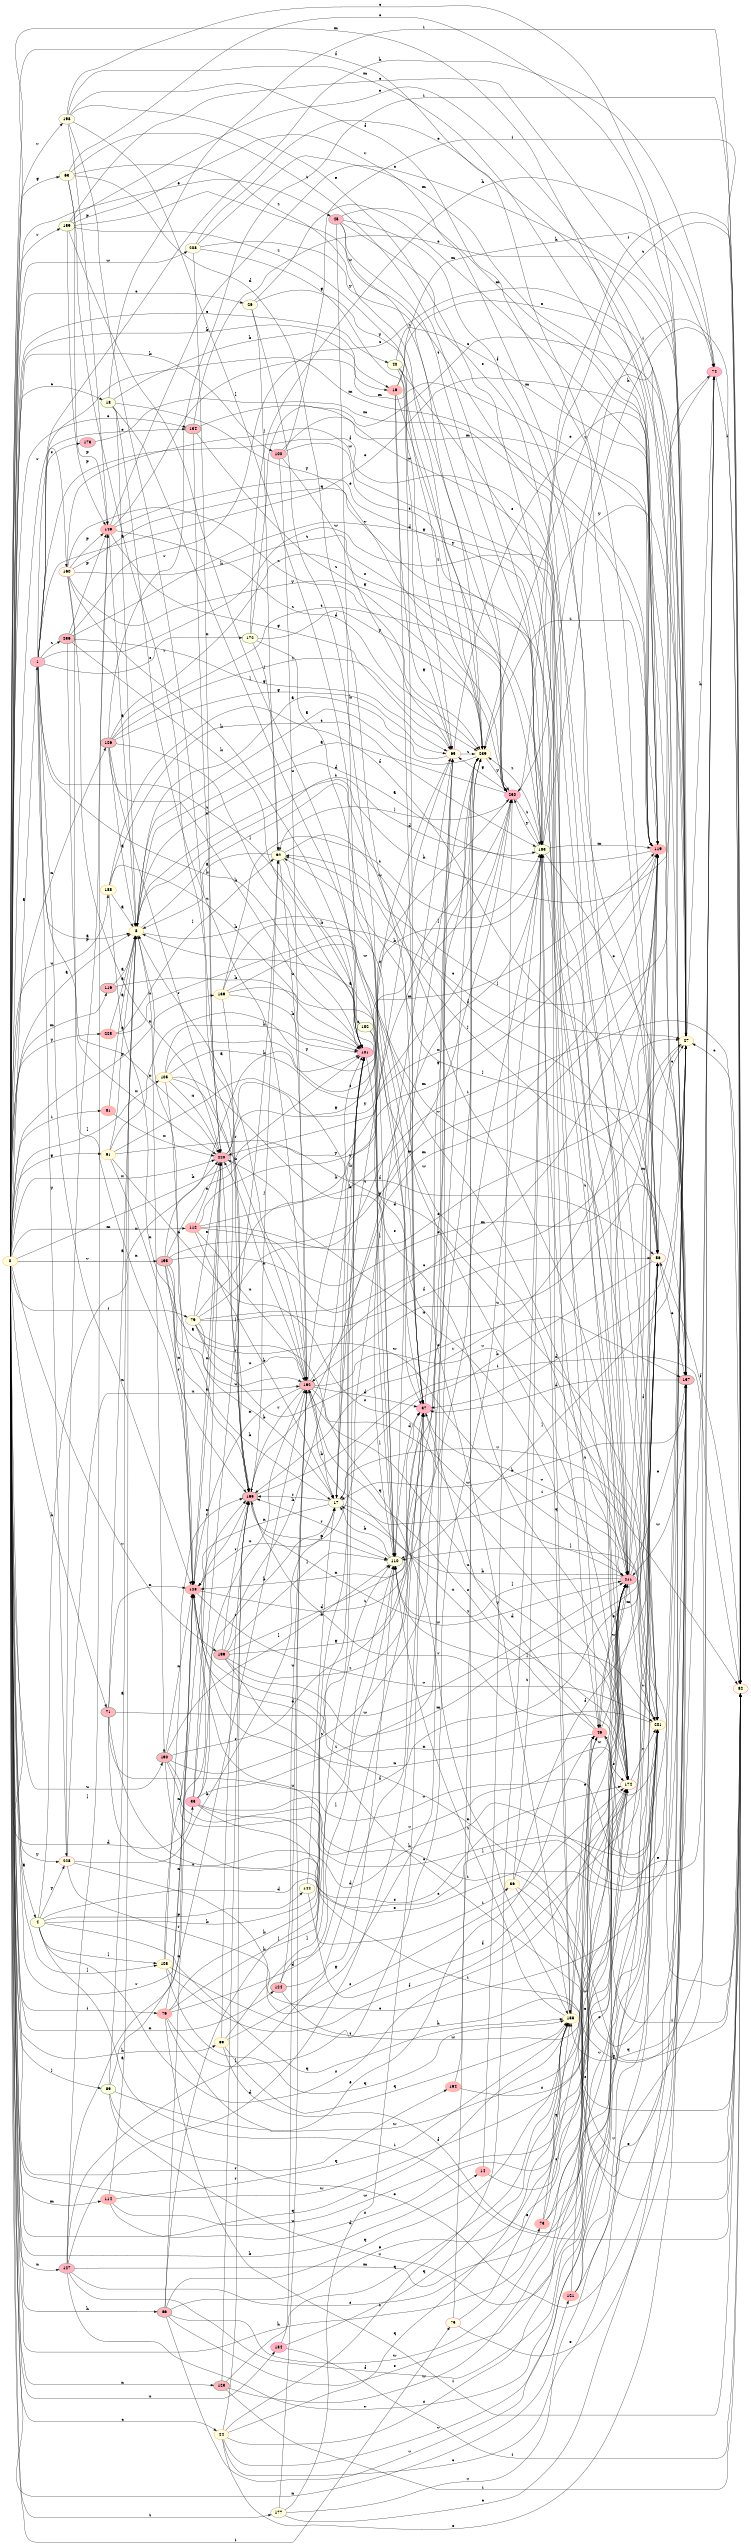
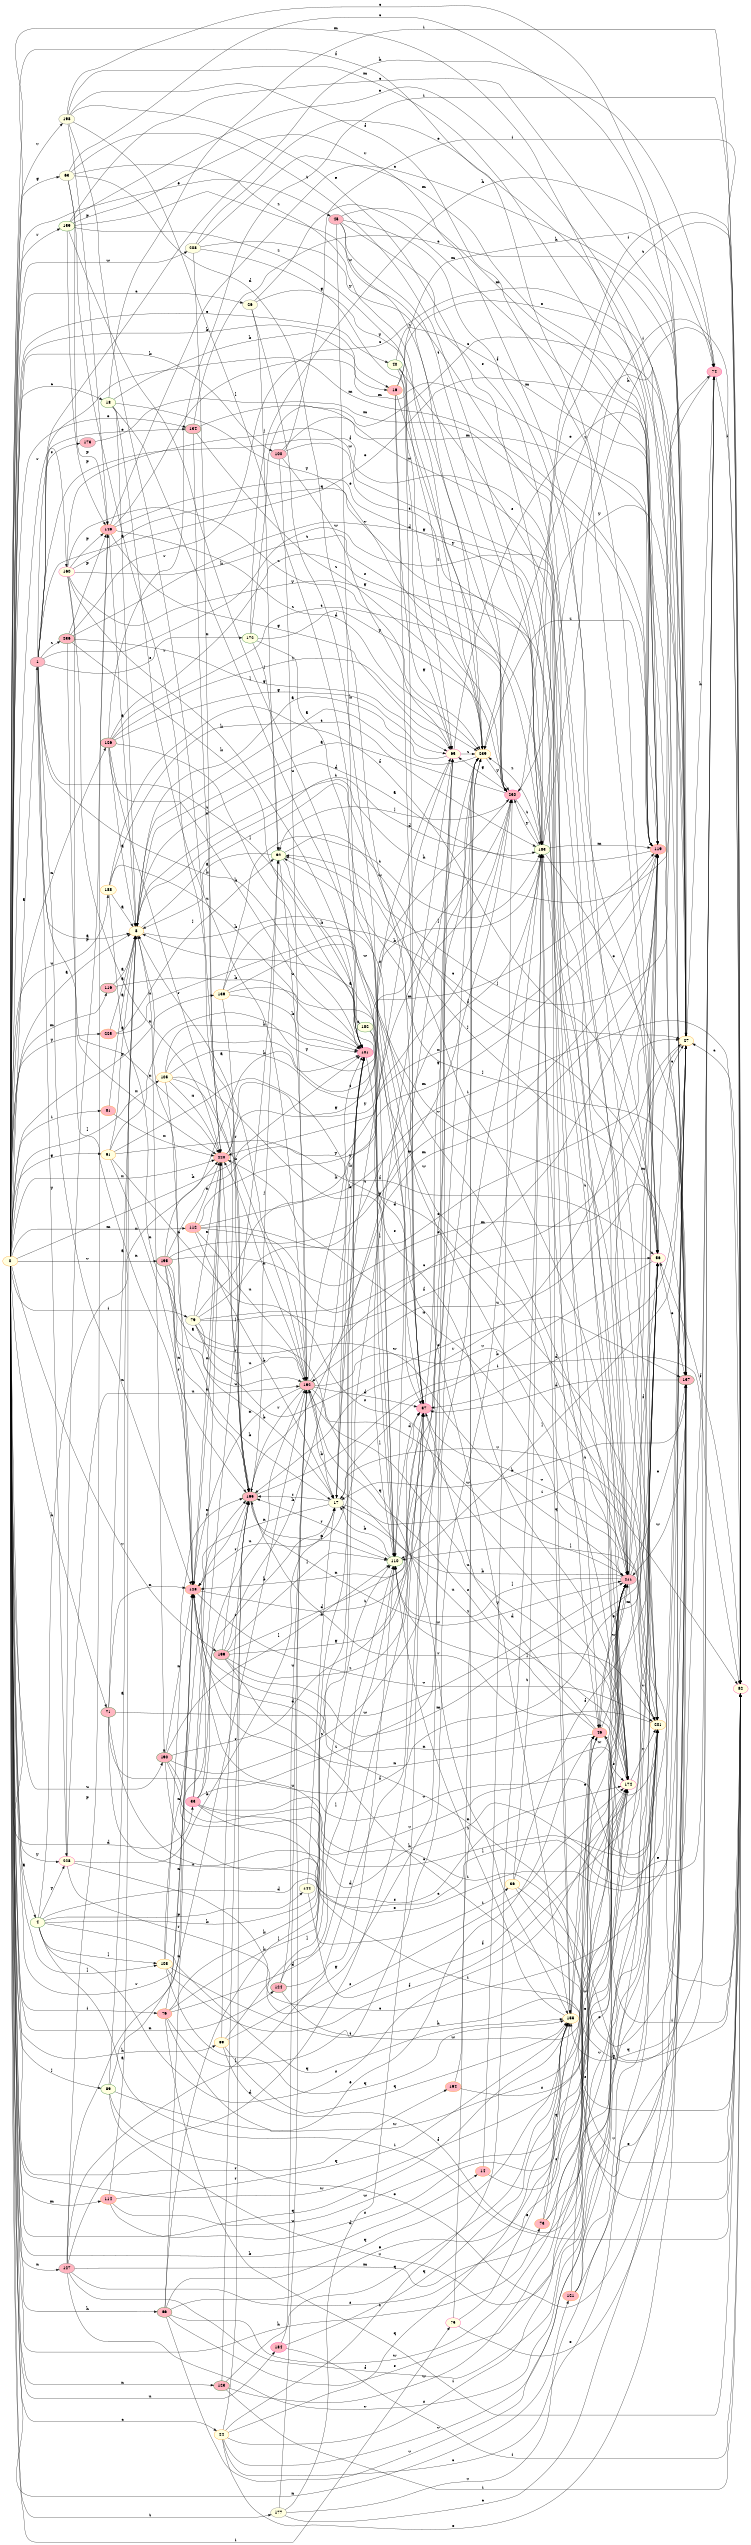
node "220": color gray40 -> darkorange
edge "127" -> "146": label "l" -> "p"
